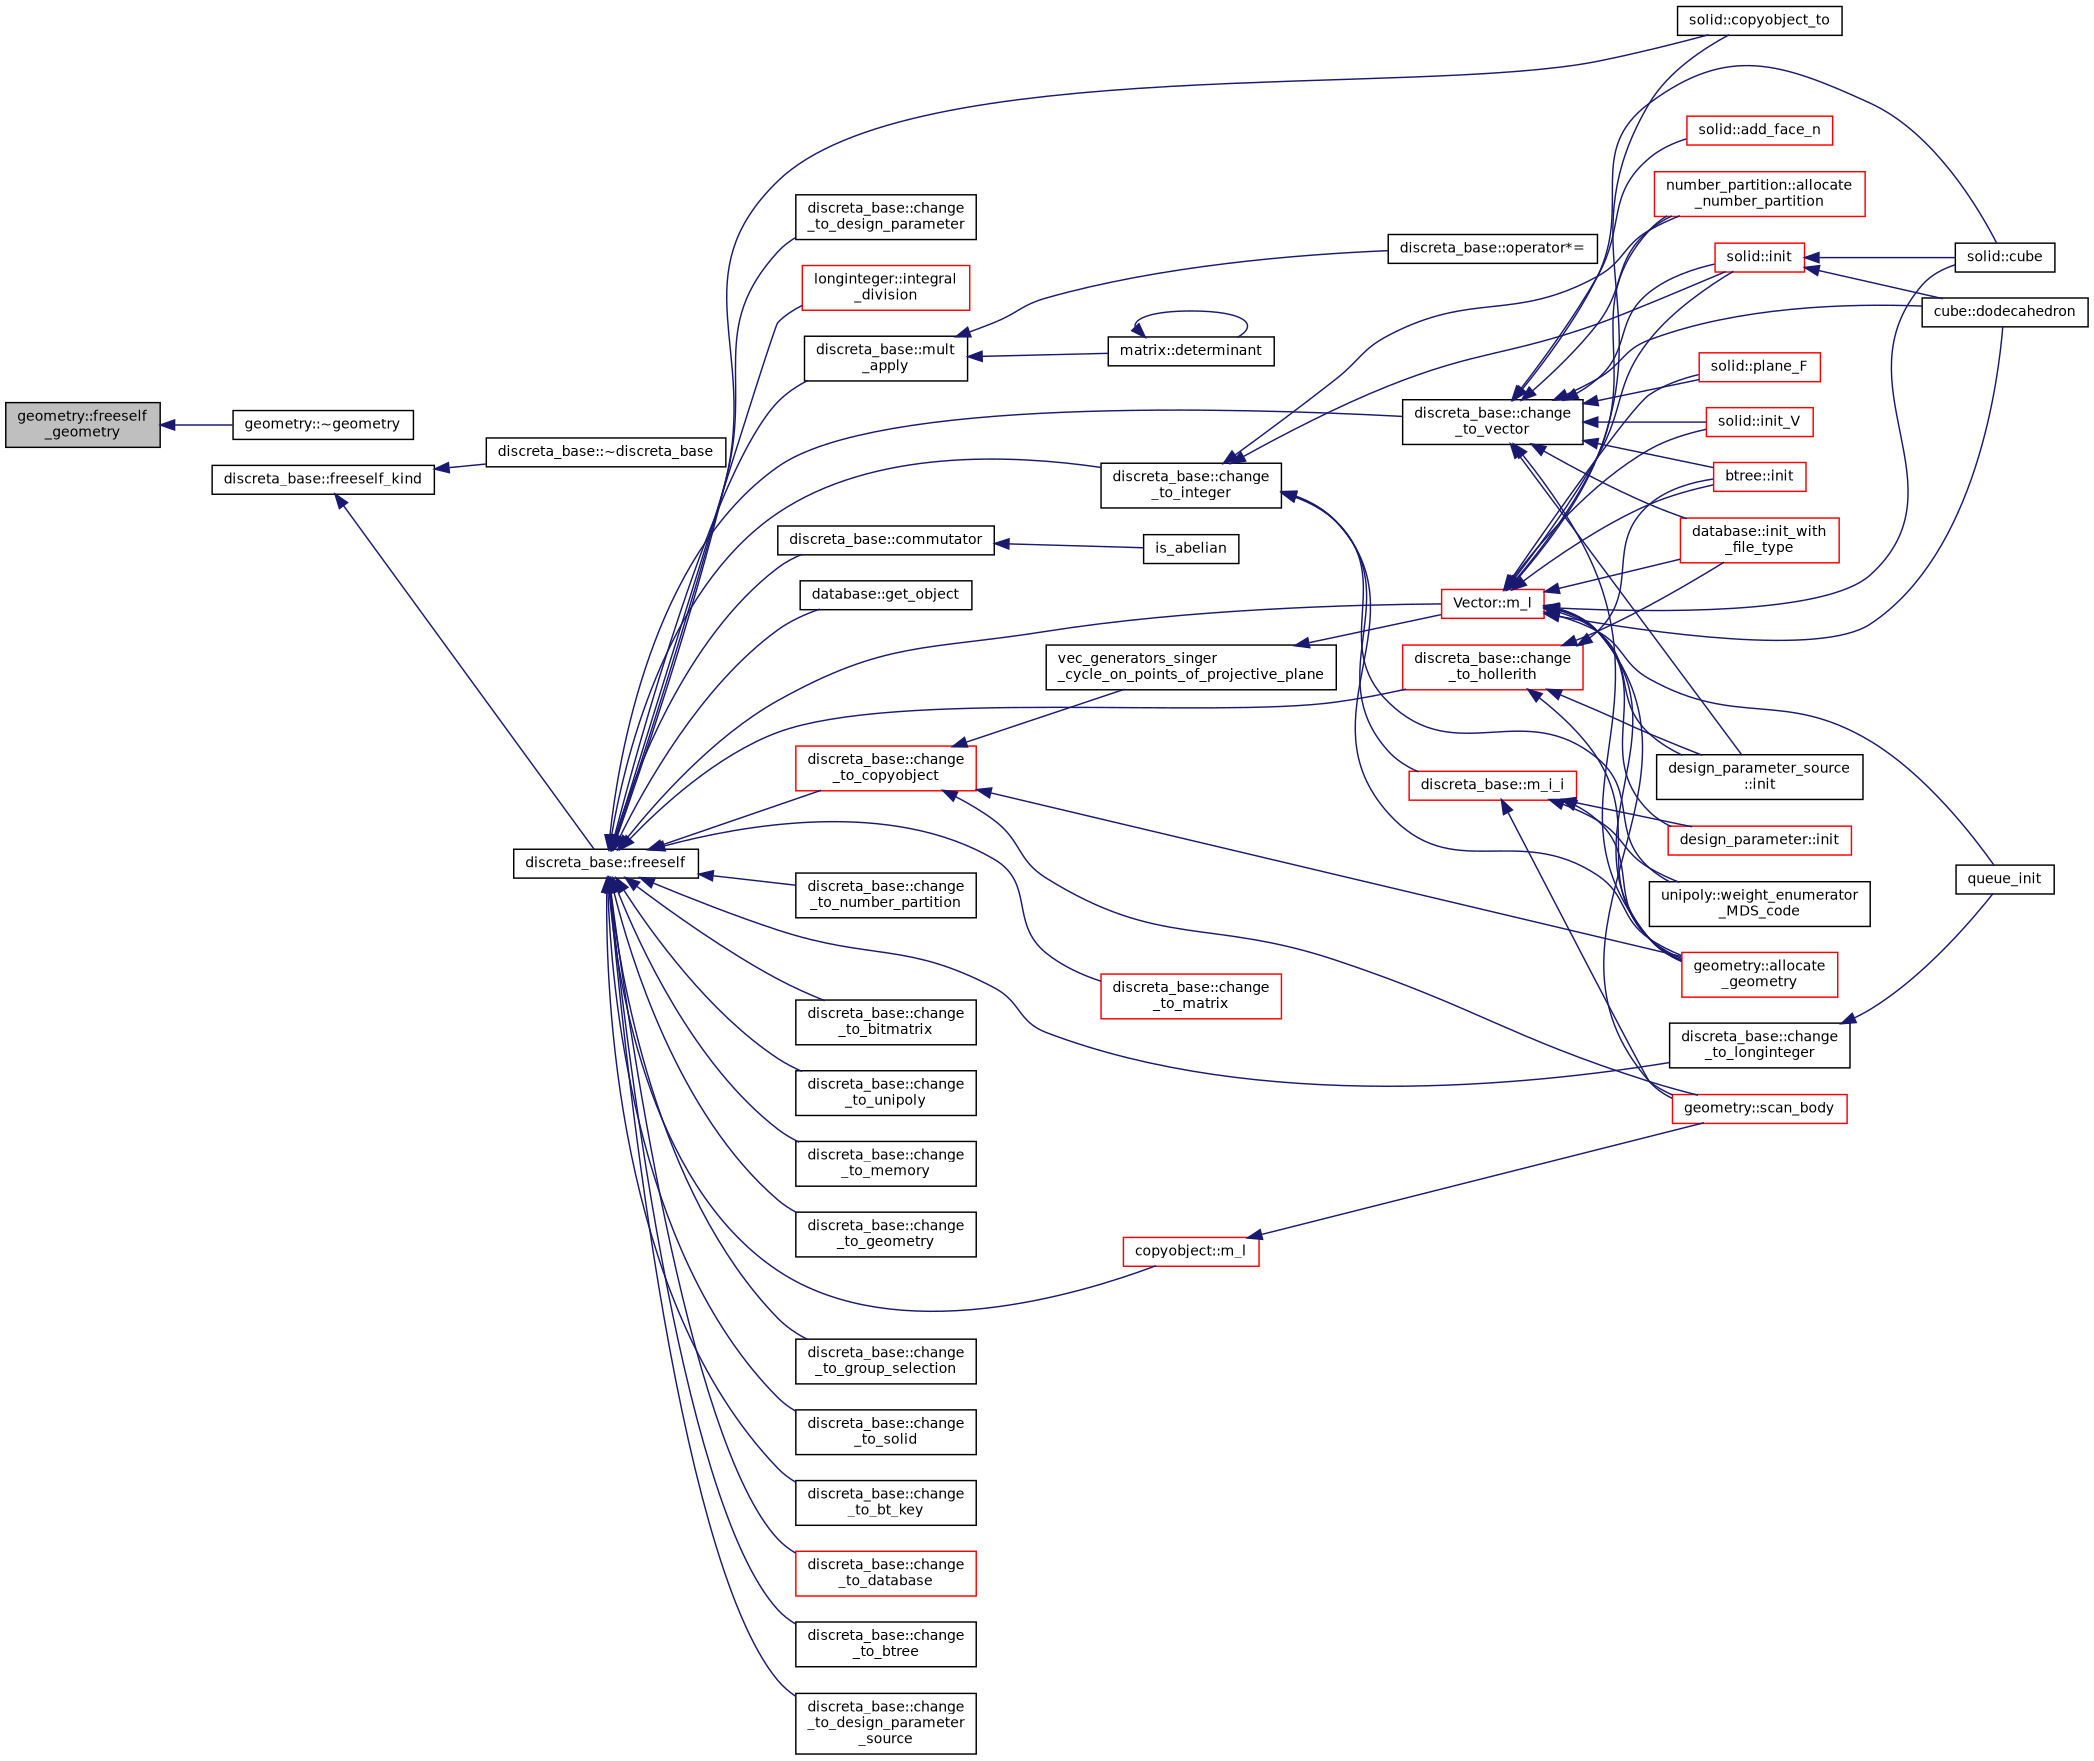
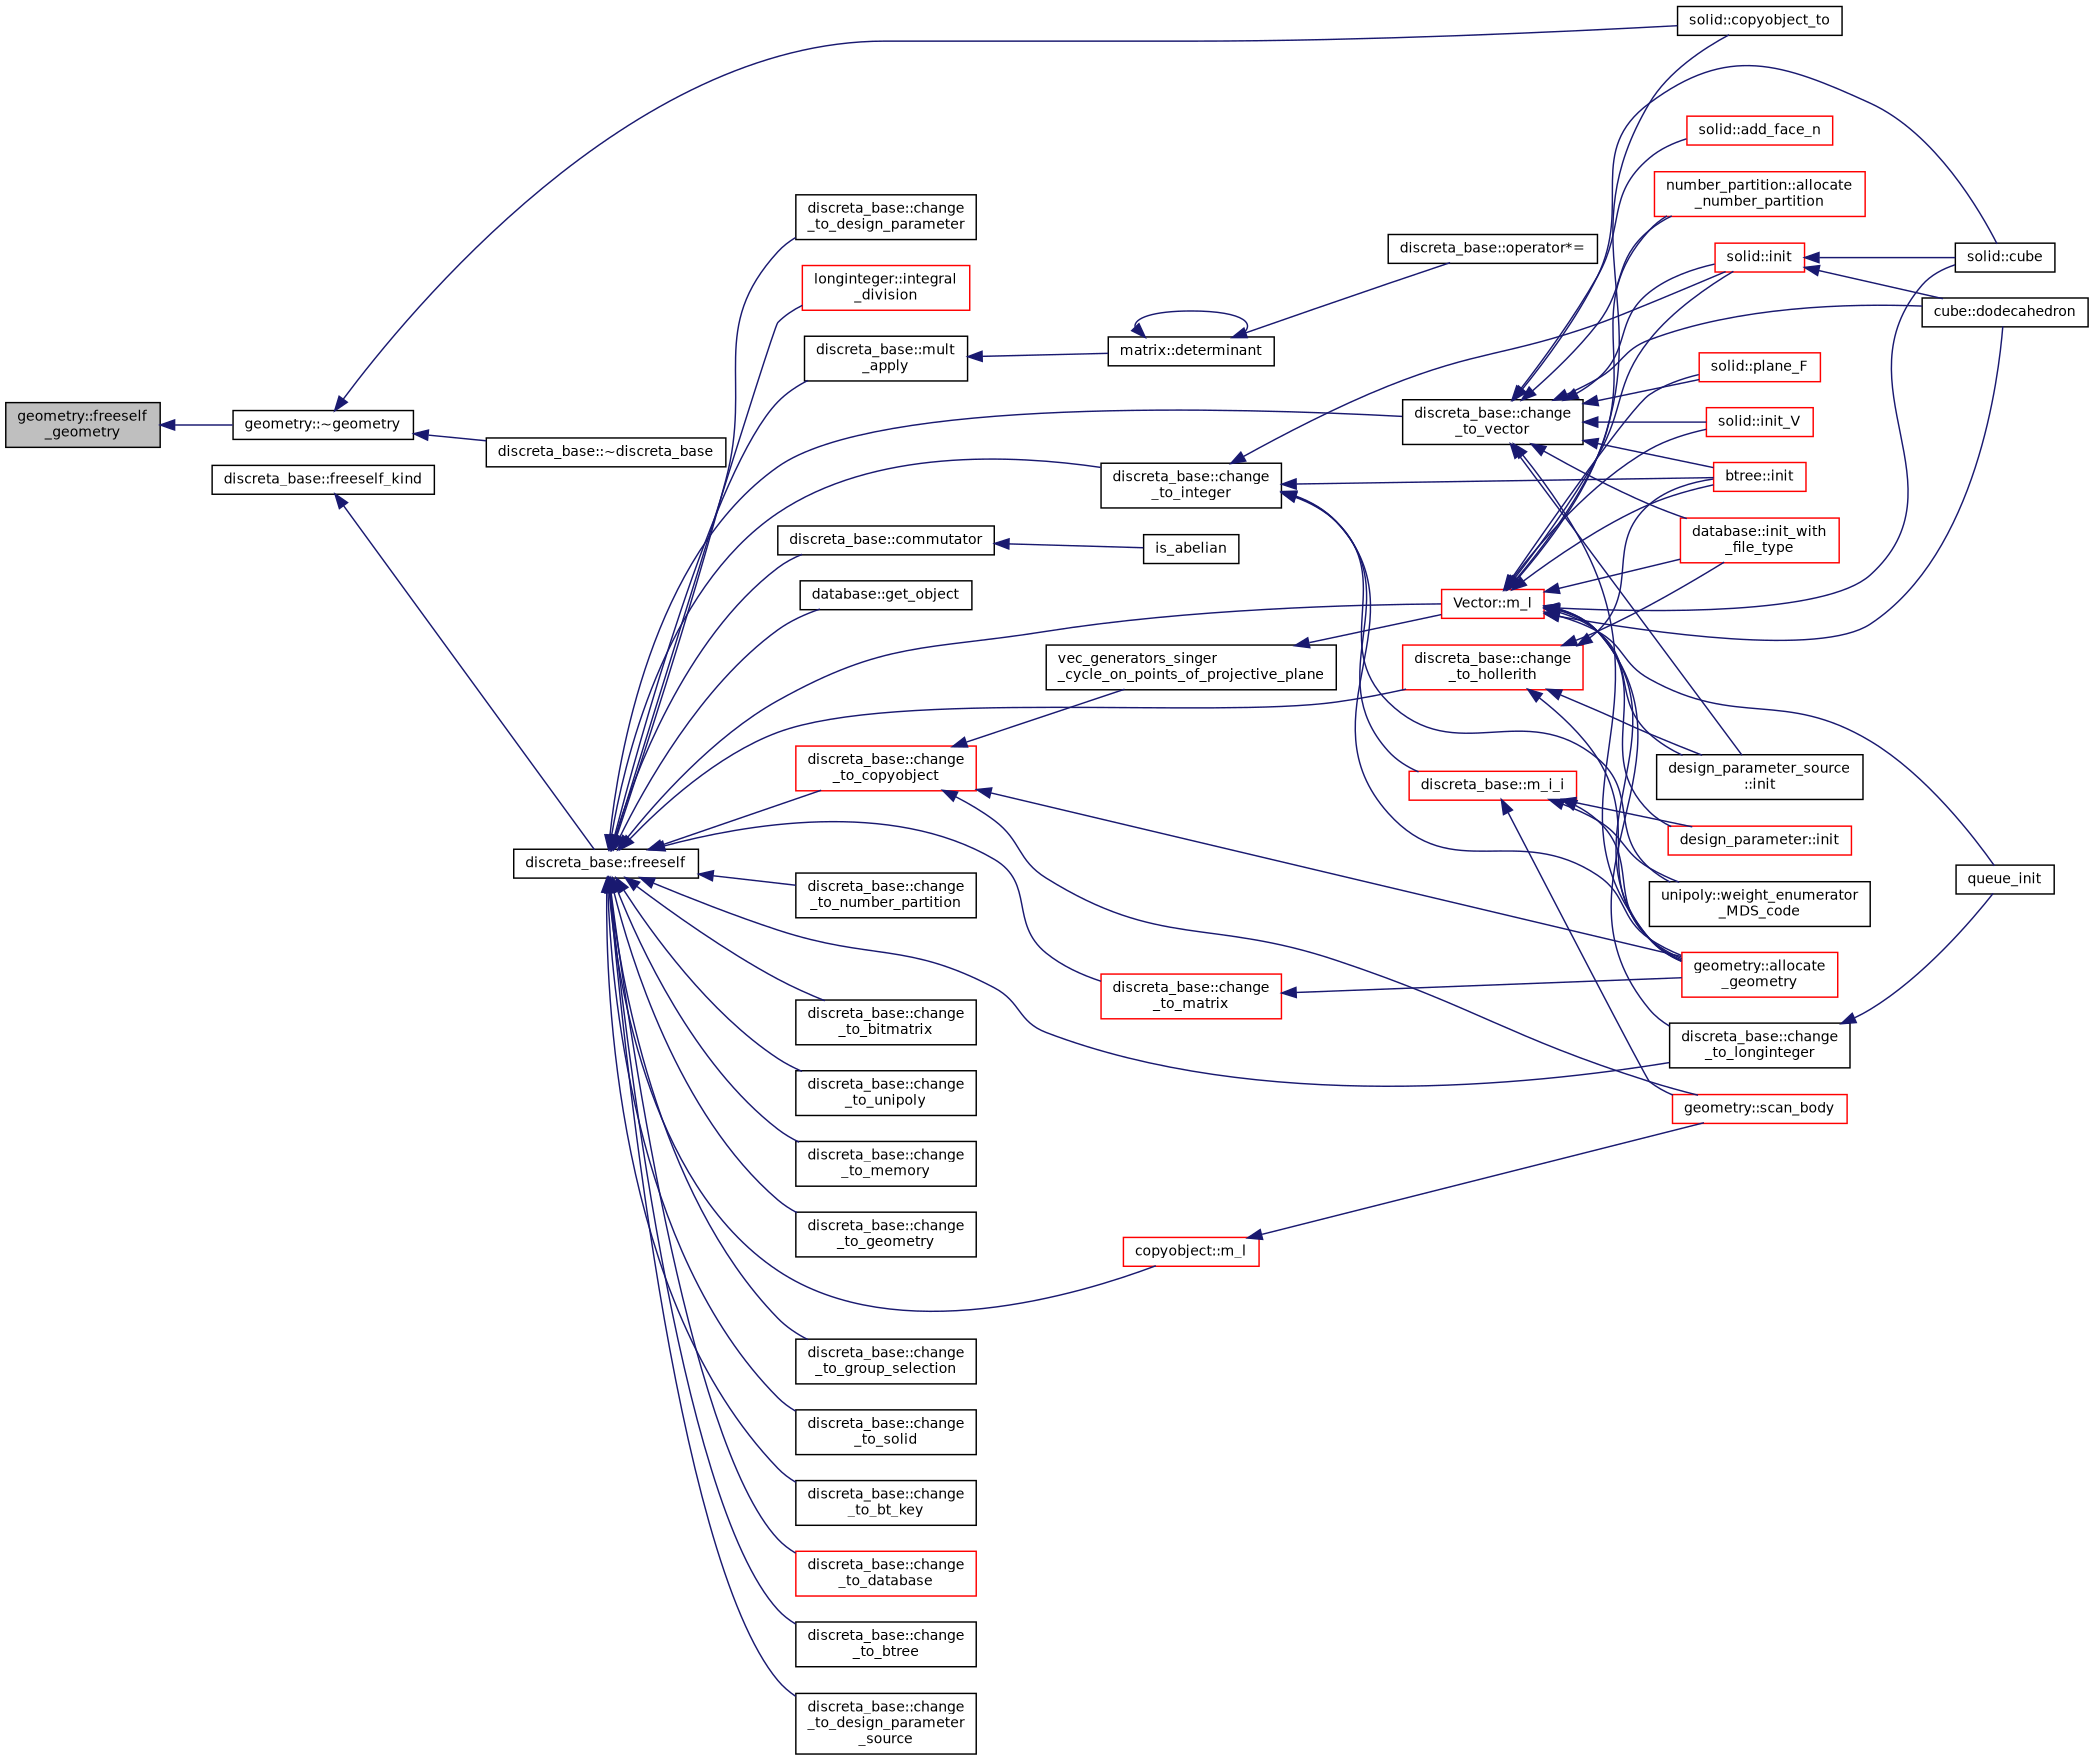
edge "solid::copyobject_to" -> "discreta_base::freeself": now "solid::copyobject_to" -> "geometry::~geometry"
edge "discreta_base::operator*=" -> "discreta_base::mult _apply": now "discreta_base::operator*=" -> "matrix::determinant"
edge "number_partition::allocate _number_partition" -> "discreta_base::change _to_integer": now "btree::init" -> "discreta_base::change _to_integer"
edge "discreta_base::~discreta_base" -> "discreta_base::freeself_kind": now "discreta_base::~discreta_base" -> "geometry::~geometry"
edge "geometry::scan_body" -> "Vector::m_l": now "discreta_base::change _to_longinteger" -> "Vector::m_l"
edge "geometry::allocate _geometry" -> "discreta_base::change _to_matrix": added
